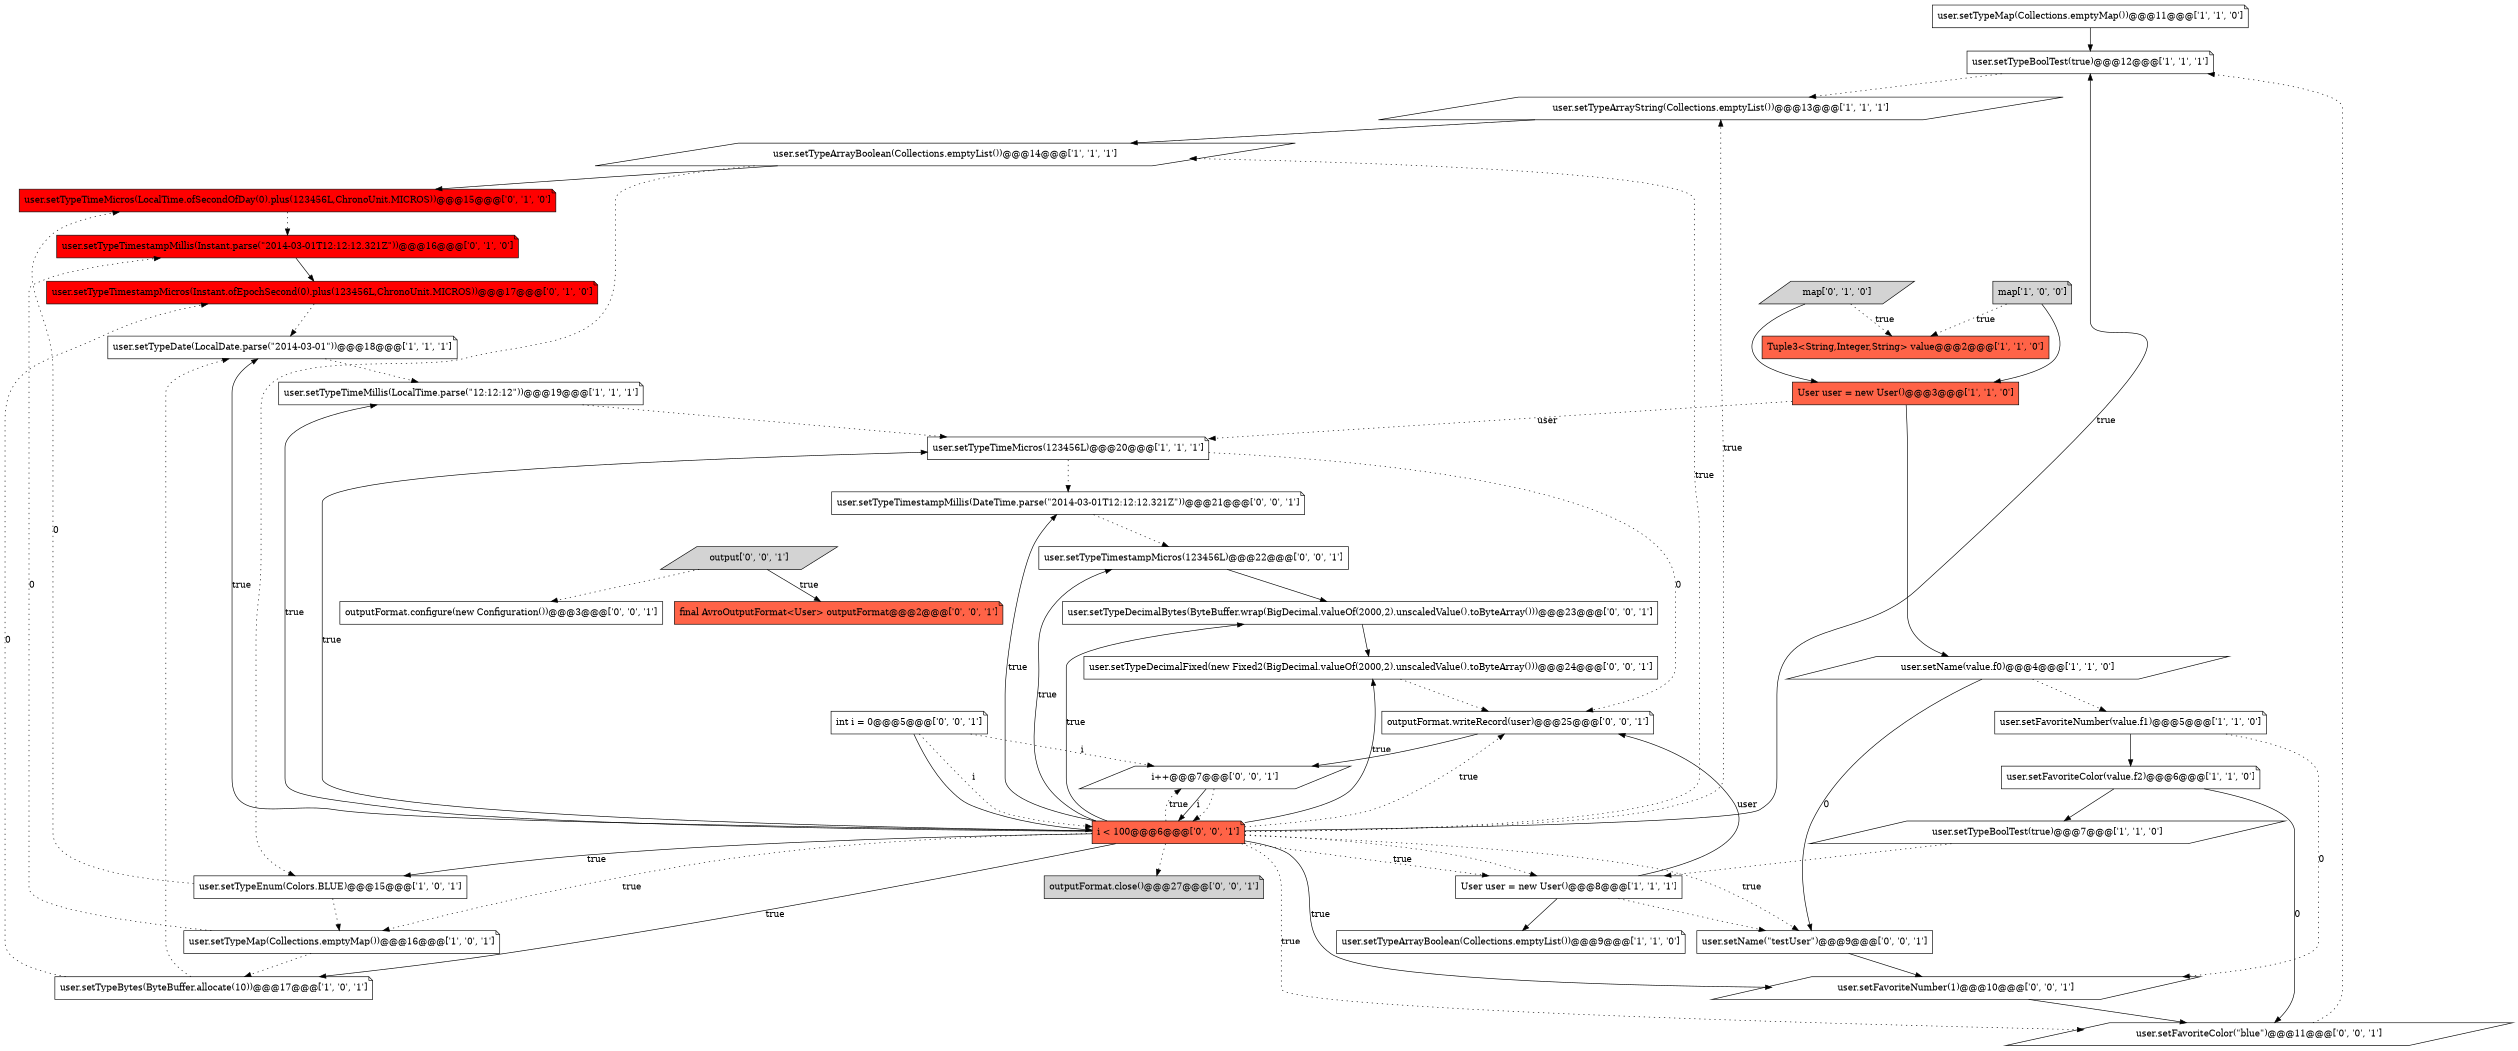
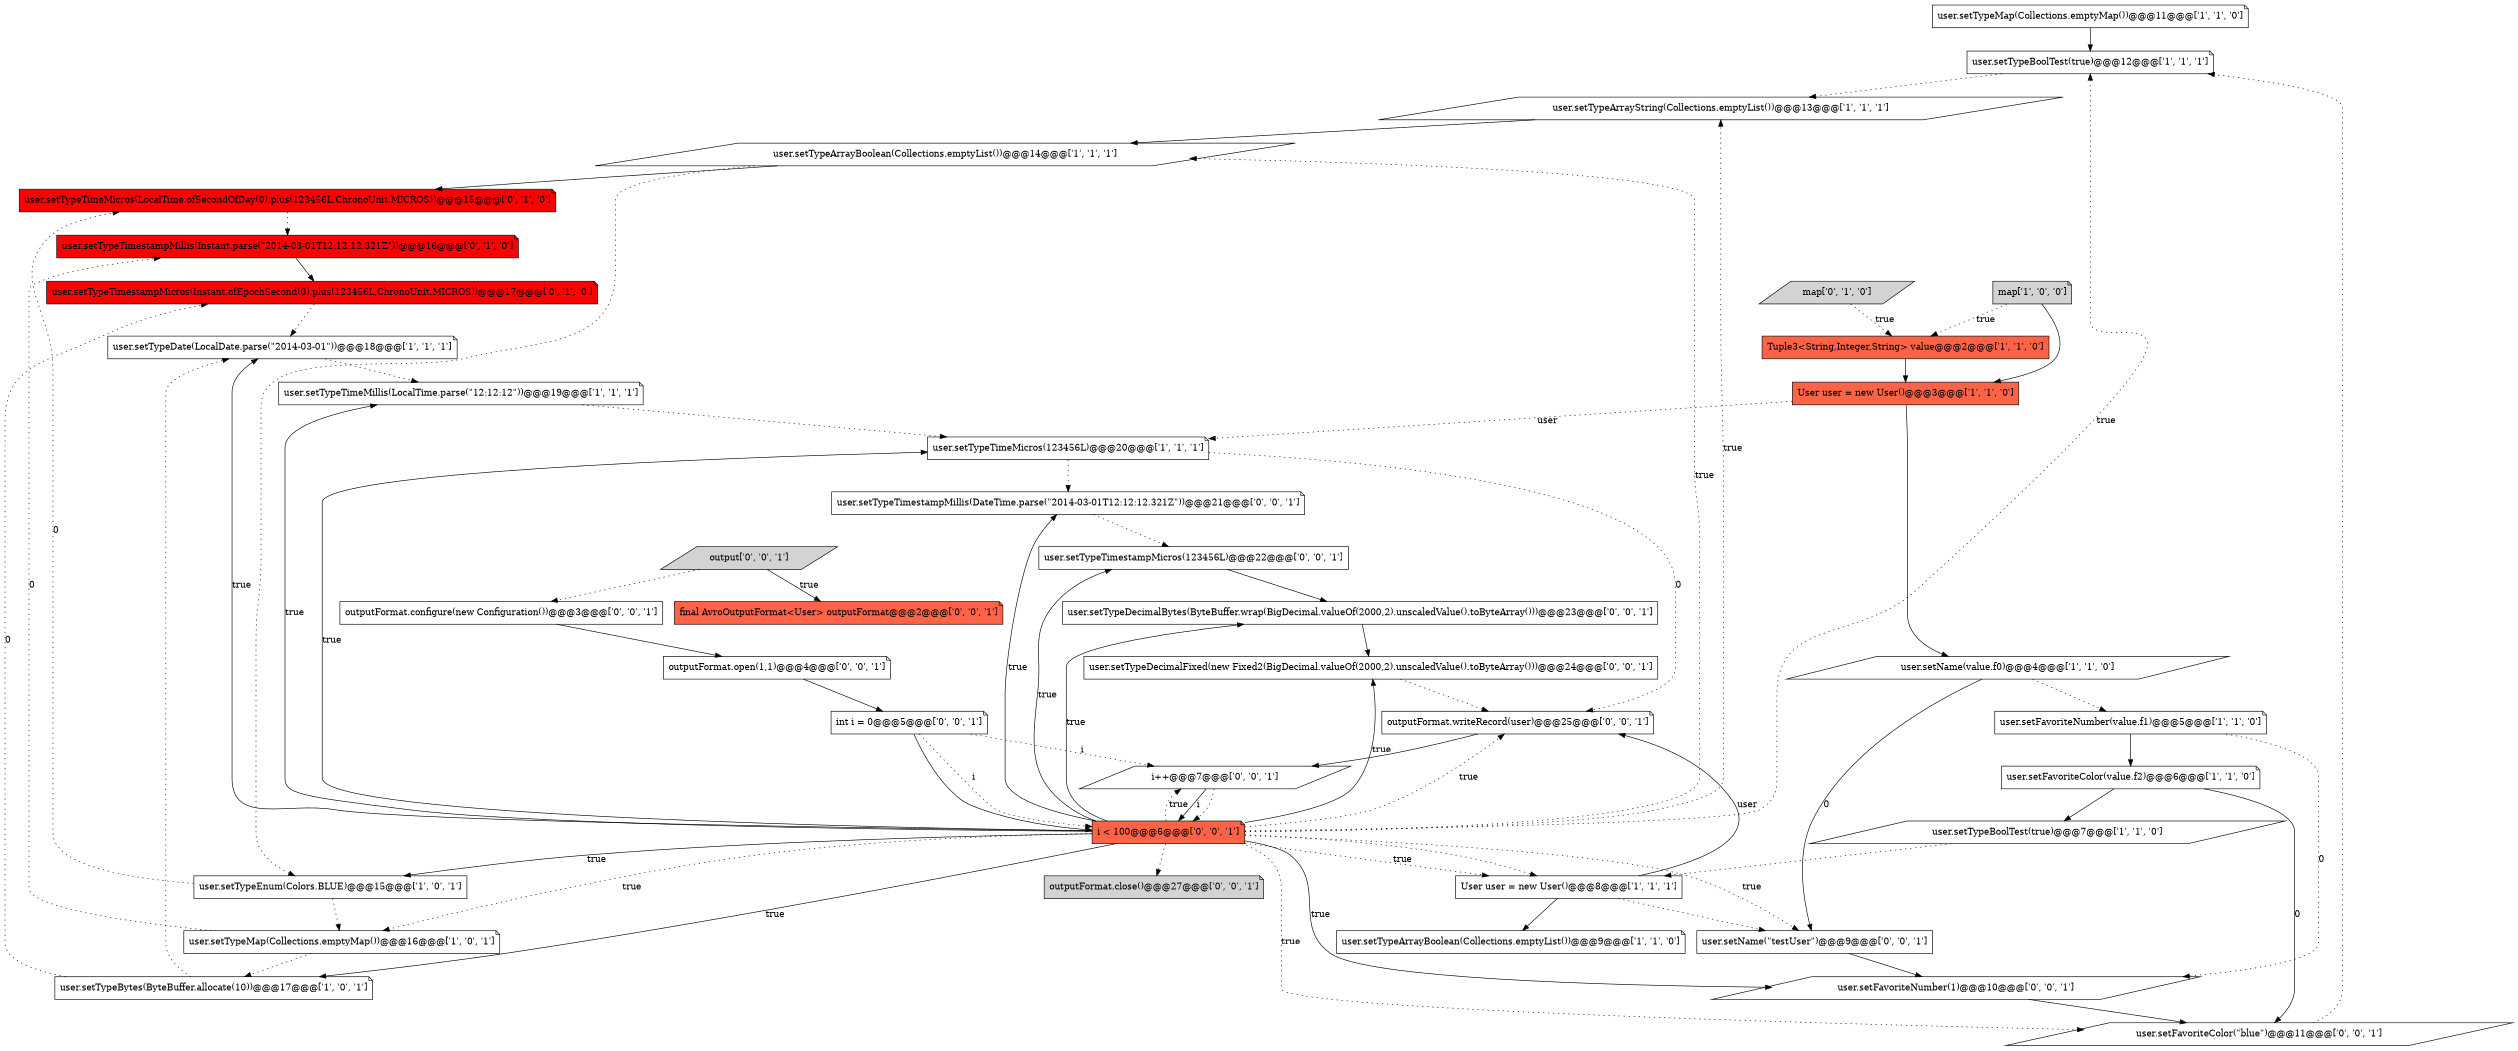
edge "map['0', '1', '0']" -> "User user = new User()@@@3@@@['1', '1', '0']": now "Tuple3<String,Integer,String> value@@@2@@@['1', '1', '0']" -> "User user = new User()@@@3@@@['1', '1', '0']"
edge "i < 100@@@6@@@['0', '0', '1']" -> "user.setTypeBoolTest(true)@@@12@@@['1', '1', '1']": style solid -> dotted
node "outputFormat.open(1,1)@@@4@@@['0', '0', '1']": added
